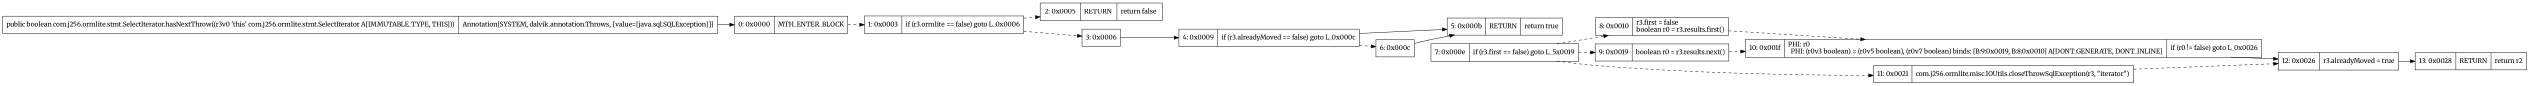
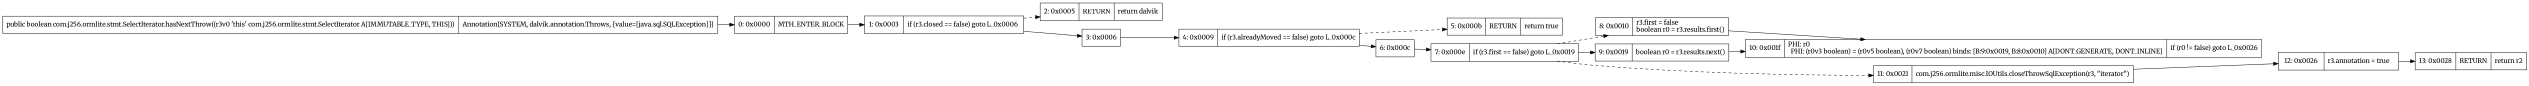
node "2: 0x0005": text "return false" -> "return dalvik"
edge "0: 0x0000" -> "1: 0x0003": style dashed -> solid
node "1: 0x0003": text "if (r3.ormlite == false) goto L_0x0006" -> "if (r3.closed == false) goto L_0x0006"
edge "4: 0x0009" -> "5: 0x000b": style solid -> dashed
edge "1: 0x0003" -> "3: 0x0006": style dashed -> solid
edge "8: 0x0010" -> "10: 0x001f": style dashed -> solid
edge "6: 0x000c" -> "5: 0x000b": now "6: 0x000c" -> "7: 0x000e"
edge "4: 0x0009" -> "6: 0x000c": style dashed -> solid
node "7: 0x000e": text "if (r3.first == false) goto L_5x0019" -> "if (r3.first == false) goto L_0x0019"
edge "7: 0x000e" -> "9: 0x0019": style dashed -> solid
edge "9: 0x0019" -> "10: 0x001f": style dashed -> solid
edge "10: 0x001f" -> "12: 0x0026": removed
node "12: 0x0026": text "r3.alreadyMoved = true" -> "r3.annotation = true"
edge "11: 0x0021" -> "12: 0x0026": style dashed -> solid
